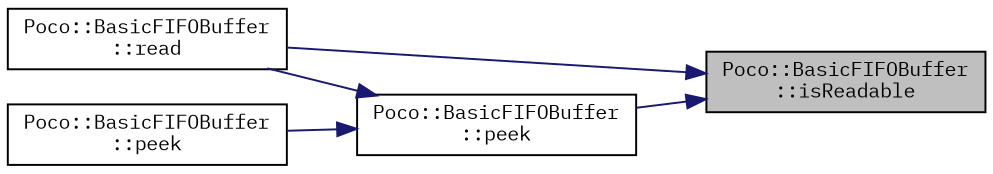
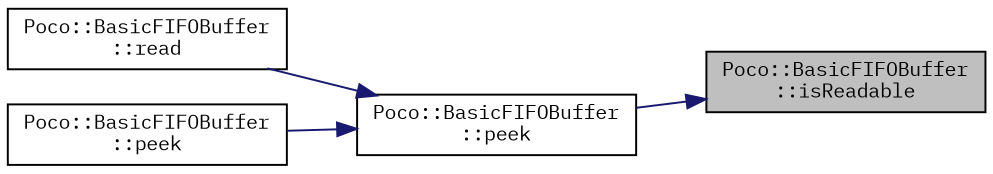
edge "Poco::BasicFIFOBuffer ::read" -> "Poco::BasicFIFOBuffer ::isReadable": removed
